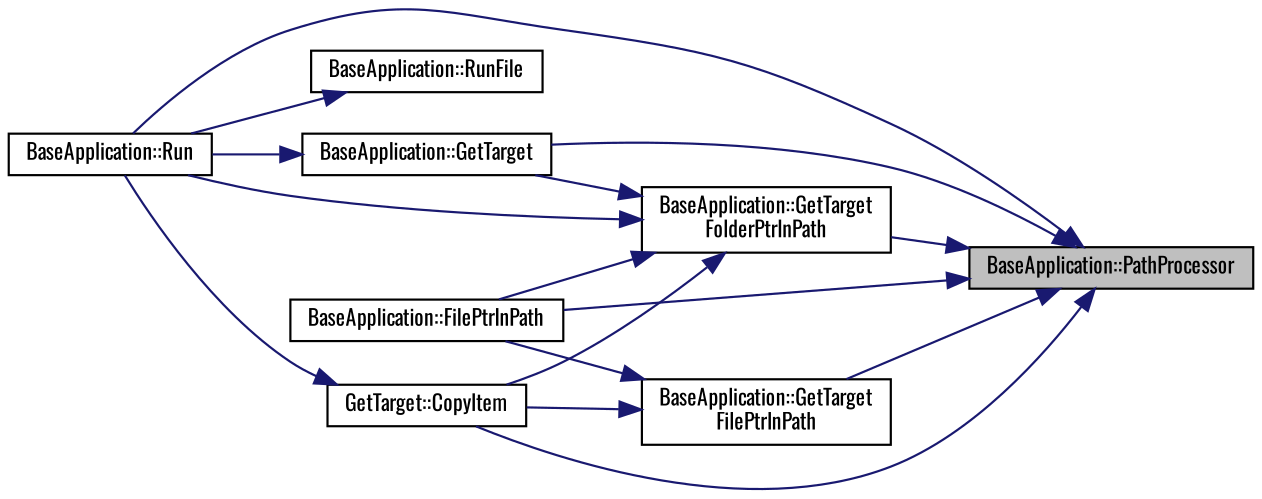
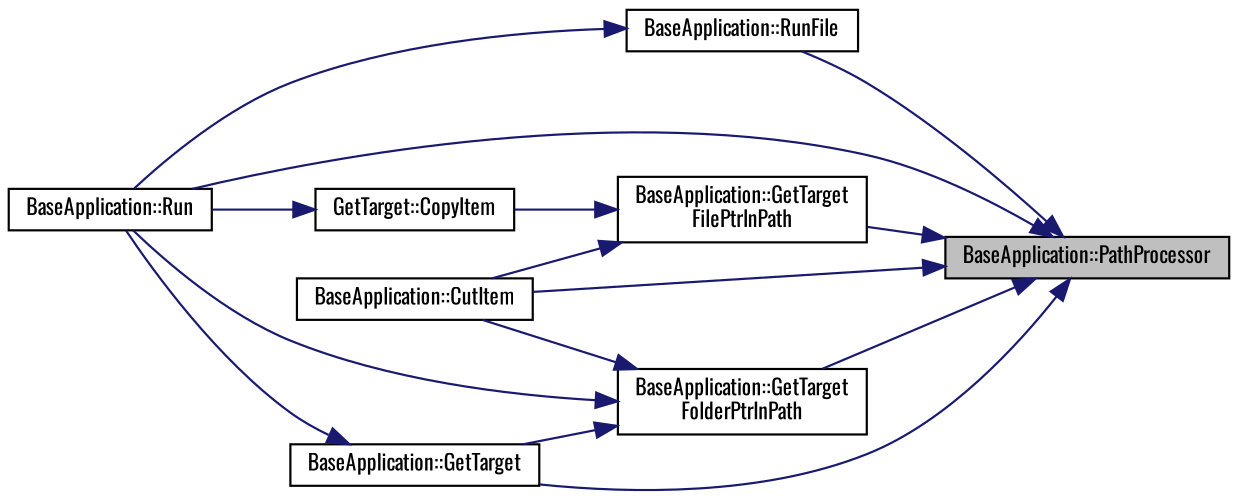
node "BaseApplication::FilePtrInPath": label "BaseApplication::FilePtrInPath" -> "BaseApplication::CutItem"
edge "GetTarget::CopyItem" -> "BaseApplication::GetTarget FolderPtrInPath": removed
edge "GetTarget::CopyItem" -> "BaseApplication::PathProcessor": now "BaseApplication::RunFile" -> "BaseApplication::PathProcessor"
